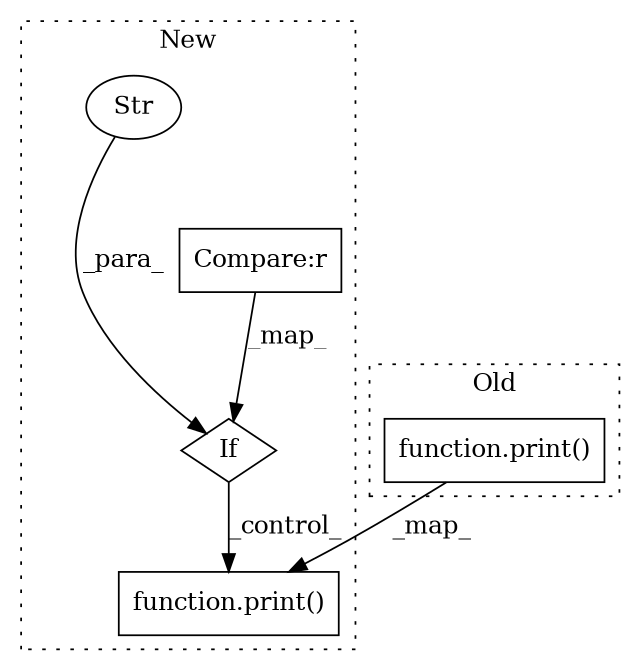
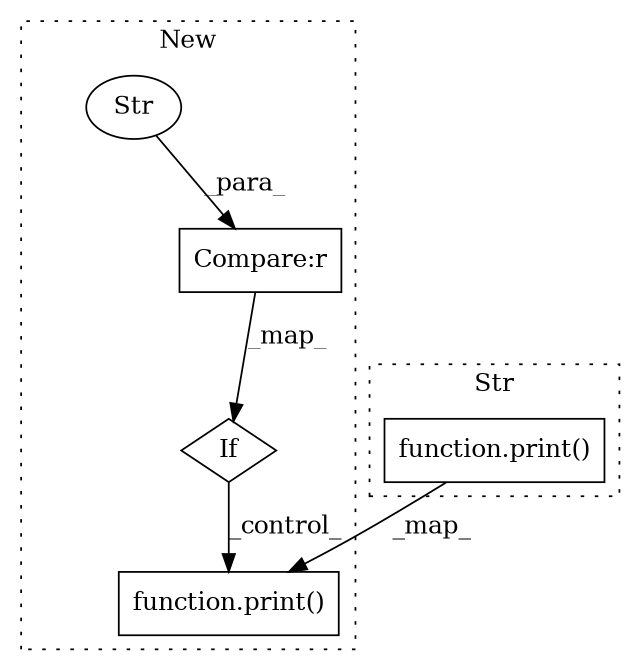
edge "Str" -> "If": now "Str" -> "Compare:r"
cluster "Old": label "Old" -> "Str"
